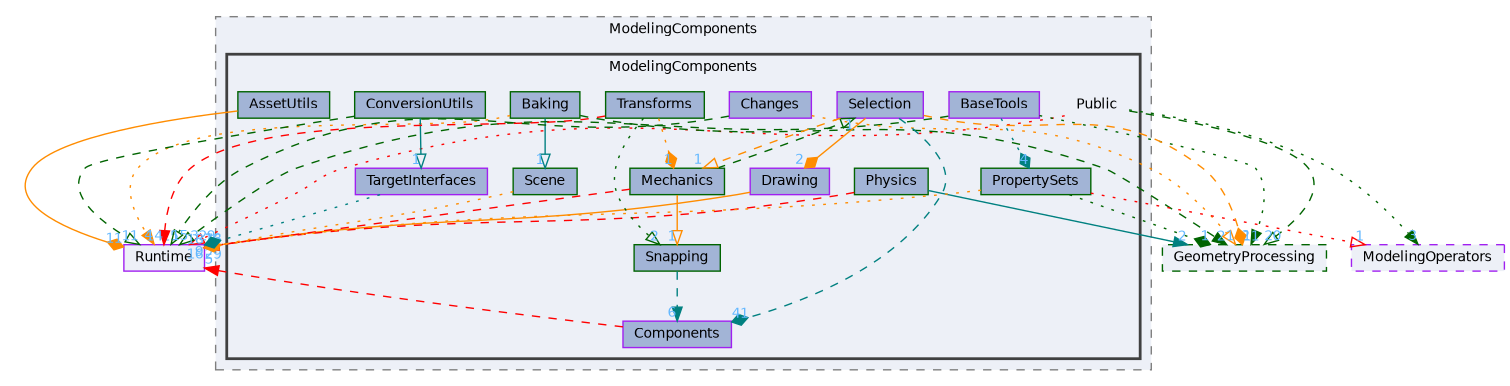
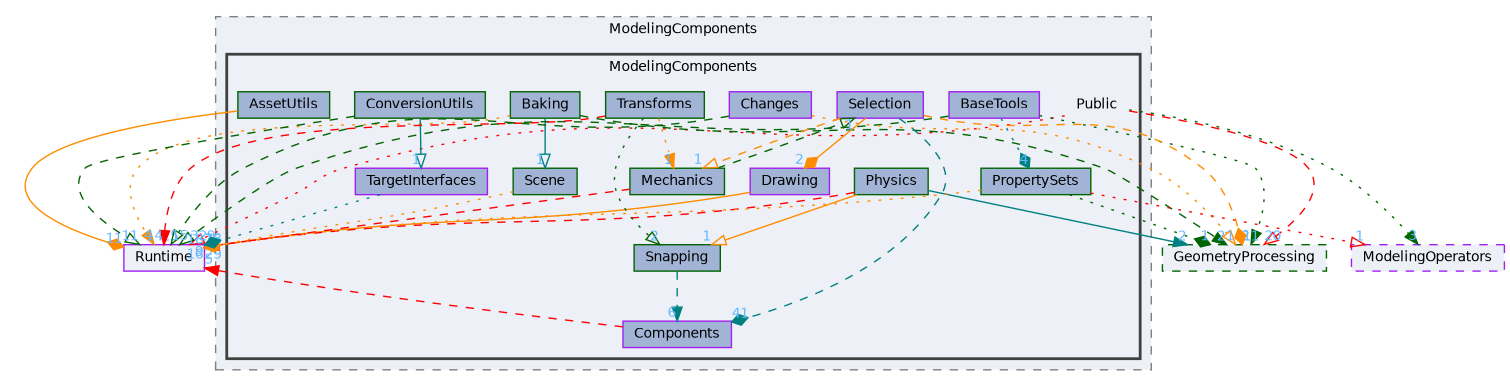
edge "Transforms" -> "Mechanics": arrowhead diamond -> normal
edge "Public" -> "GeometryProcessing": color darkgreen -> red
edge "Mechanics" -> "Snapping": now "Physics" -> "Snapping"
